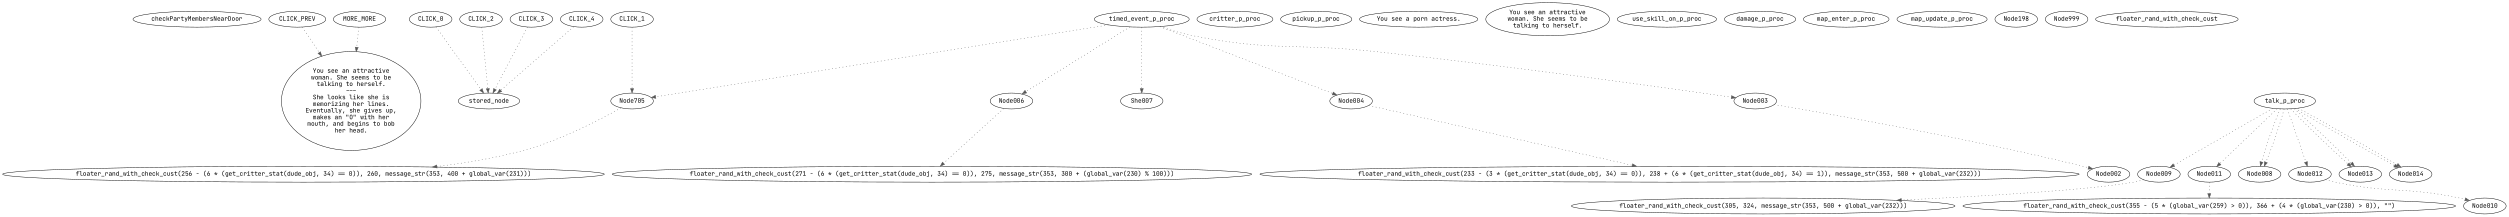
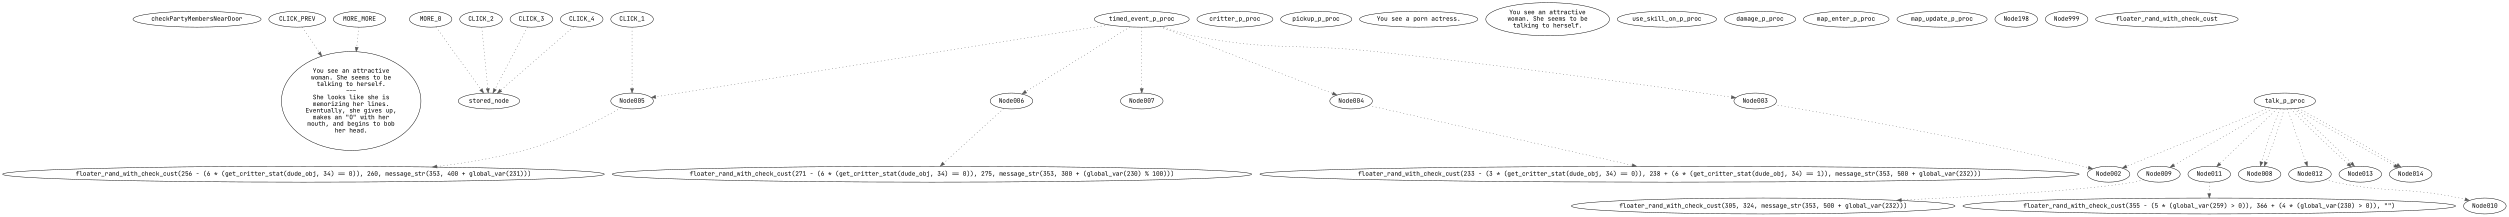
node "CLICK_0": label "CLICK_0" -> "MORE_0"
node "Node705": label "Node705" -> "Node005"
node "She007": label "She007" -> "Node007"
edge "talk_p_proc" -> "Node002": added
